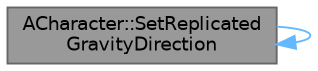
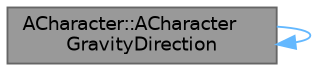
node "ACharacter::SetReplicated GravityDirection": label "ACharacter::SetReplicated GravityDirection" -> "ACharacter::ACharacter GravityDirection"
